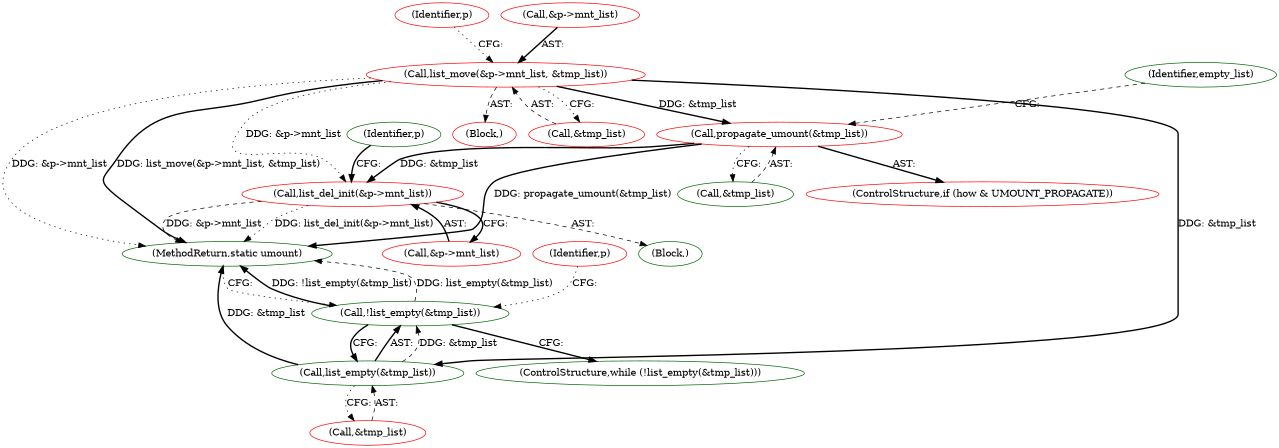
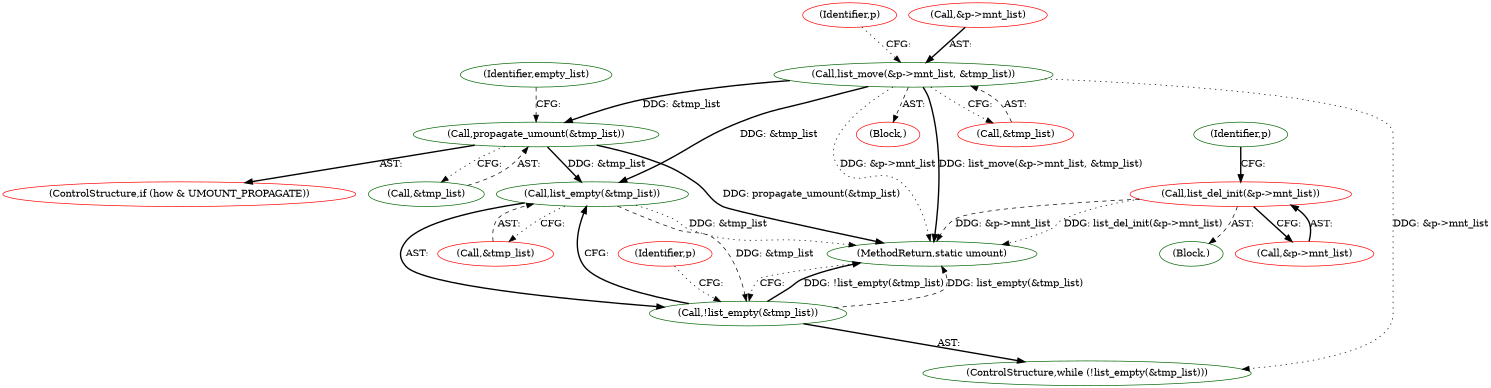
node "(Call,list_move(&p->mnt_list, &tmp_list))": color red -> darkgreen
edge "(Call,list_move(&p->mnt_list, &tmp_list))" -> "(Call,list_del_init(&p->mnt_list))": now "(Call,list_move(&p->mnt_list, &tmp_list))" -> "(ControlStructure,while (!list_empty(&tmp_list)))"
node "(Call,propagate_umount(&tmp_list))": color red -> darkgreen
edge "(Call,propagate_umount(&tmp_list))" -> "(Call,list_del_init(&p->mnt_list))": now "(Call,propagate_umount(&tmp_list))" -> "(Call,list_empty(&tmp_list))"
edge "(Call,list_empty(&tmp_list))" -> "(MethodReturn,static umount)": style bold -> dotted
edge "(Call,!list_empty(&tmp_list))" -> "(ControlStructure,while (!list_empty(&tmp_list)))": label "CFG: " -> "AST: "
